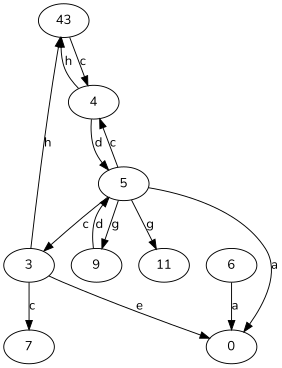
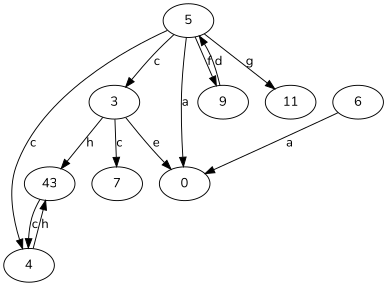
edge "4" -> "5": removed, label "d"
edge "5" -> "9": label "g" -> "f"
